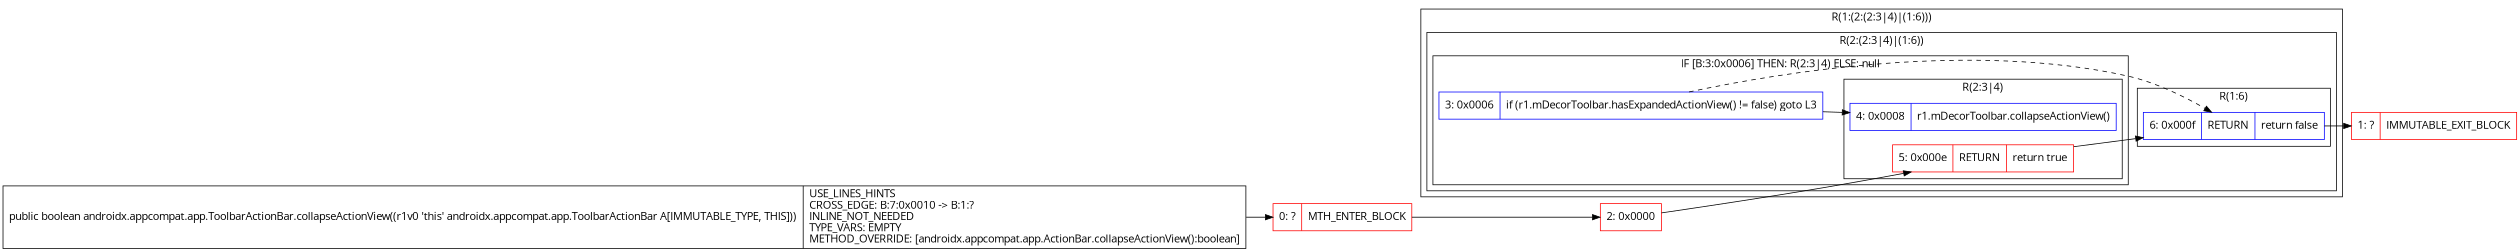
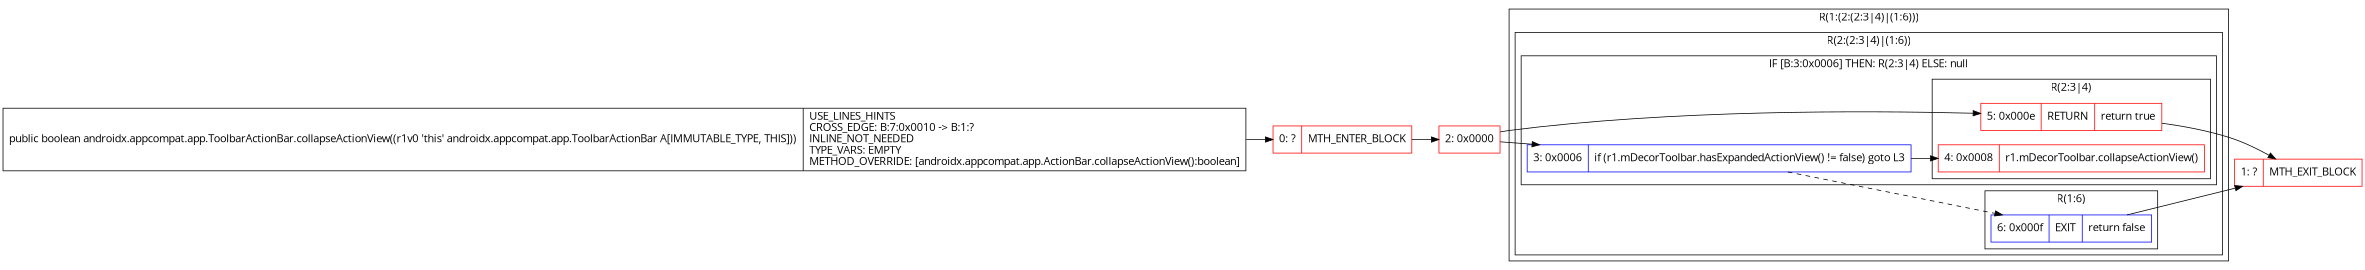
node "4: 0x0008": color blue -> red
node "6: 0x000f": text "RETURN" -> "EXIT"
node "1: ?": text "IMMUTABLE_EXIT_BLOCK" -> "MTH_EXIT_BLOCK"
edge "2: 0x0000" -> "3: 0x0006": added
edge "5: 0x000e" -> "6: 0x000f": now "5: 0x000e" -> "1: ?"
